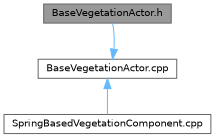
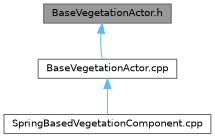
edge "BaseVegetationActor.h" -> "BaseVegetationActor.cpp": reversed
